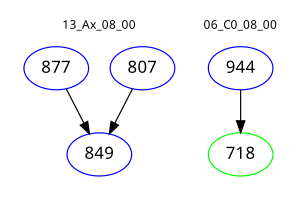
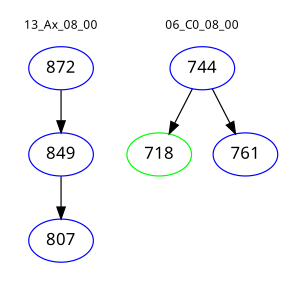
node "877": label "877" -> "872"
node "944": label "944" -> "744"
edge "807" -> "849": reversed
node "761": added
